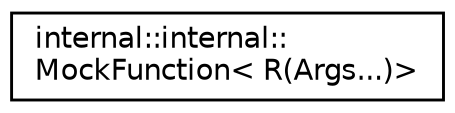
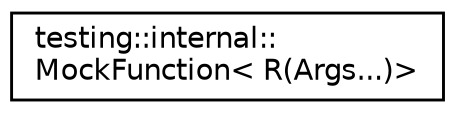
node "internal::internal:: MockFunction< R(Args...)>": label "internal::internal:: MockFunction< R(Args...)>" -> "testing::internal:: MockFunction< R(Args...)>"
